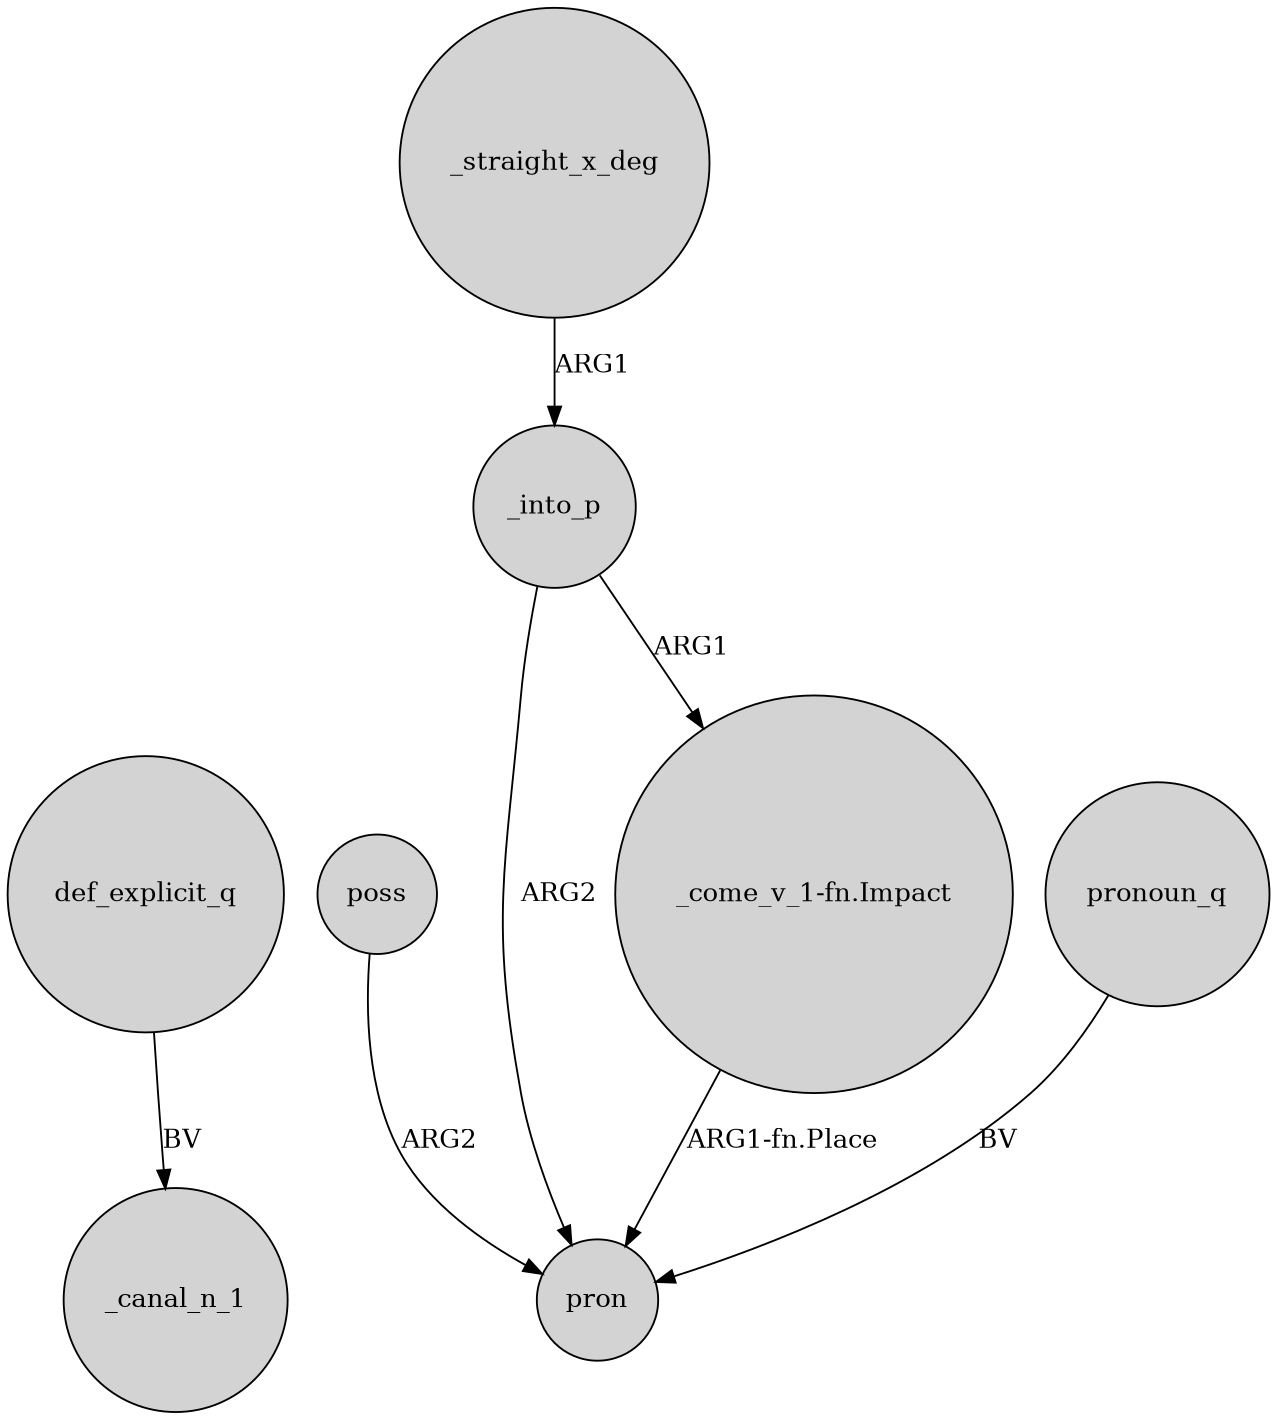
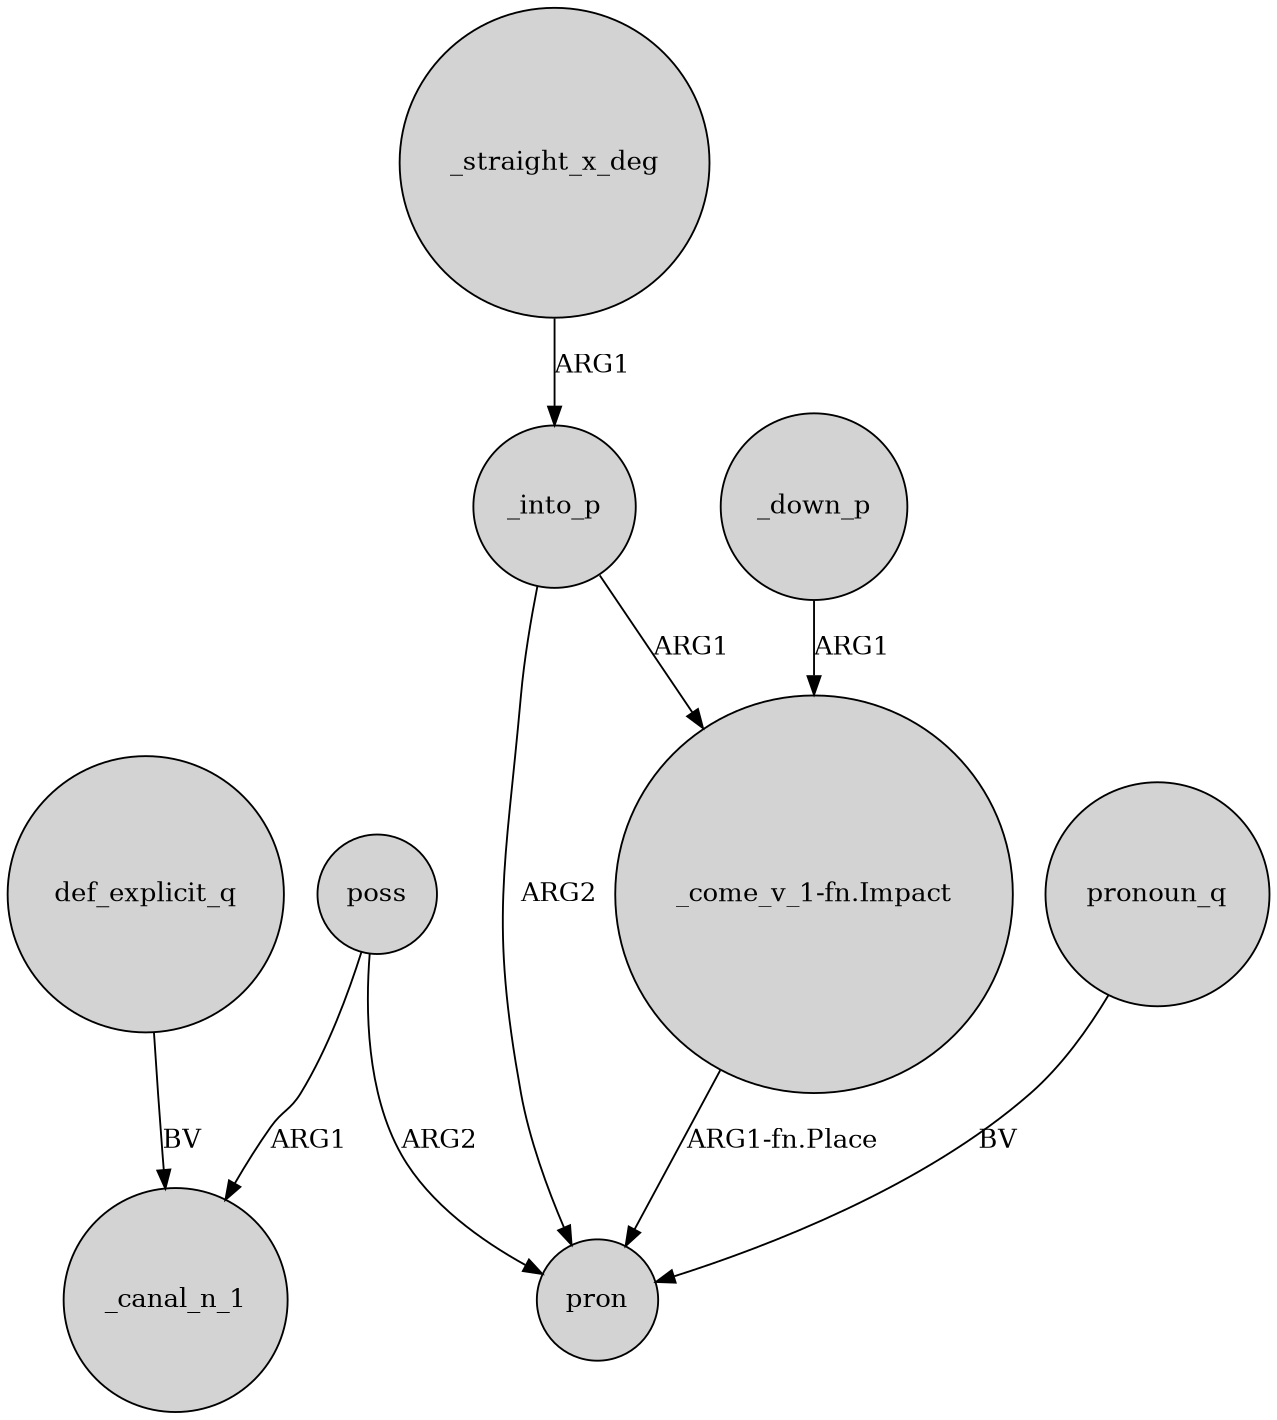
node "_down_p": added
edge "poss" -> "_canal_n_1": added, label "ARG1"
